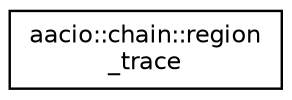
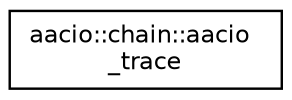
node "aacio::chain::region _trace": label "aacio::chain::region _trace" -> "aacio::chain::aacio _trace"
